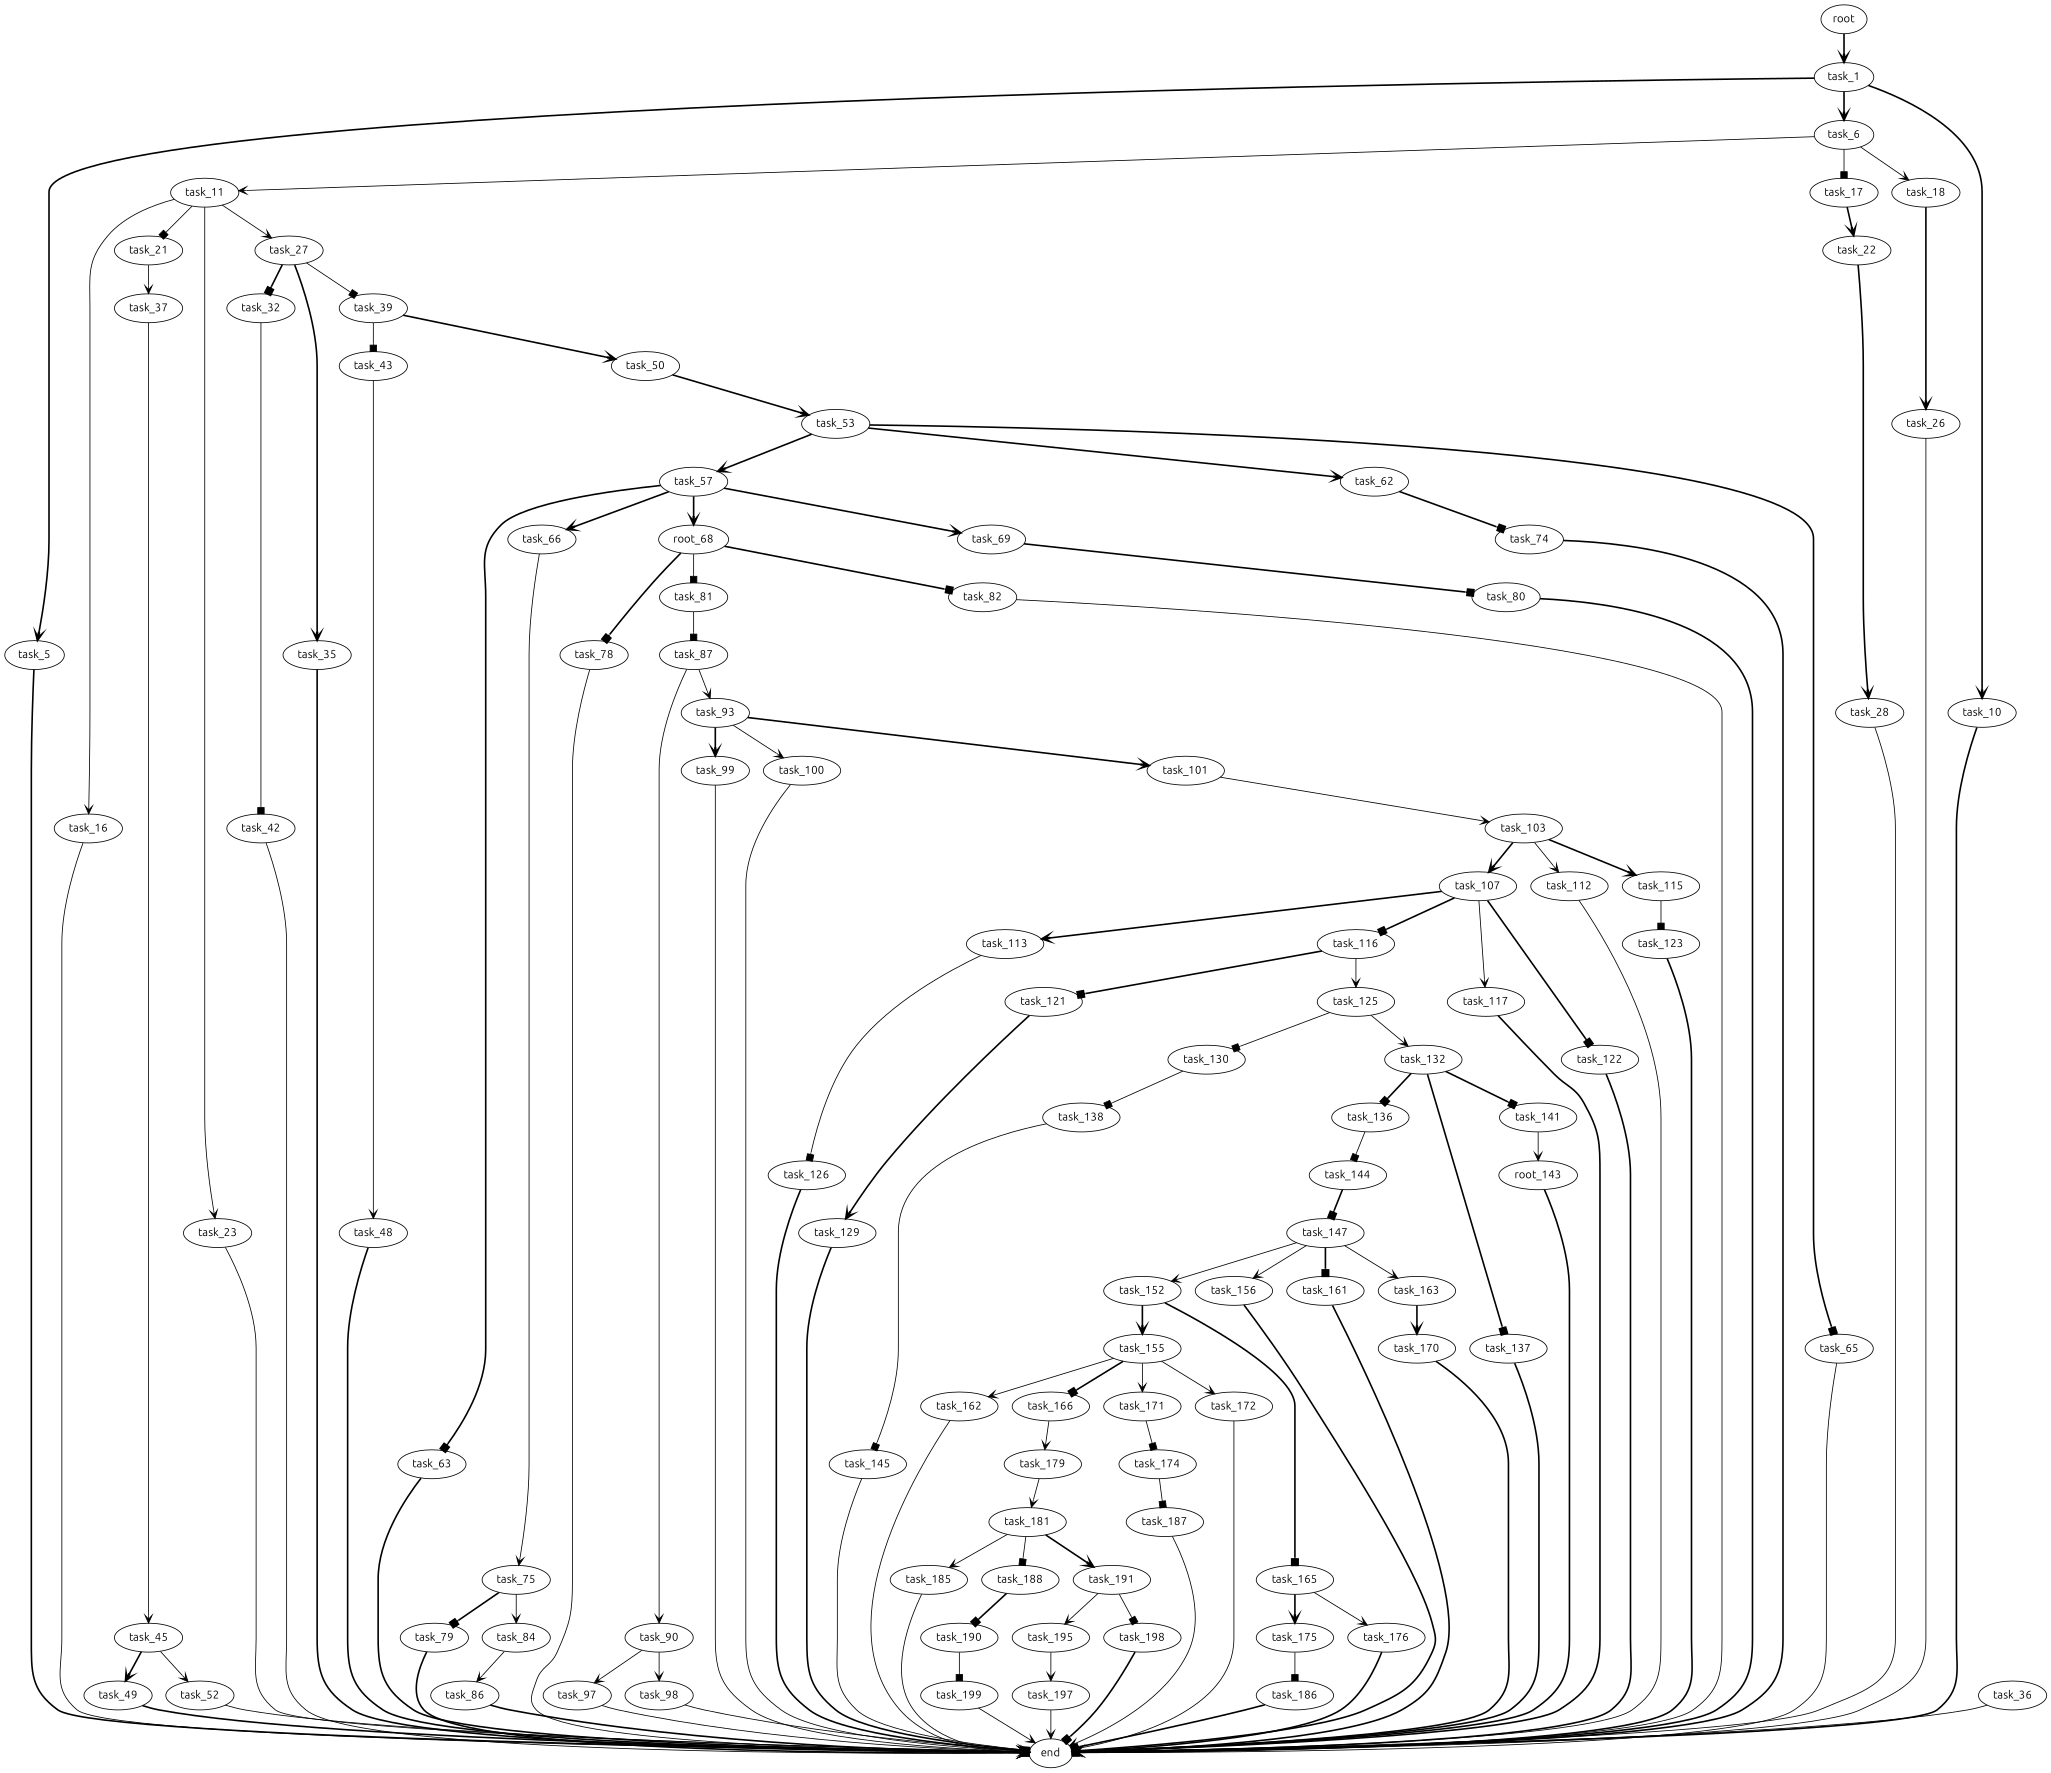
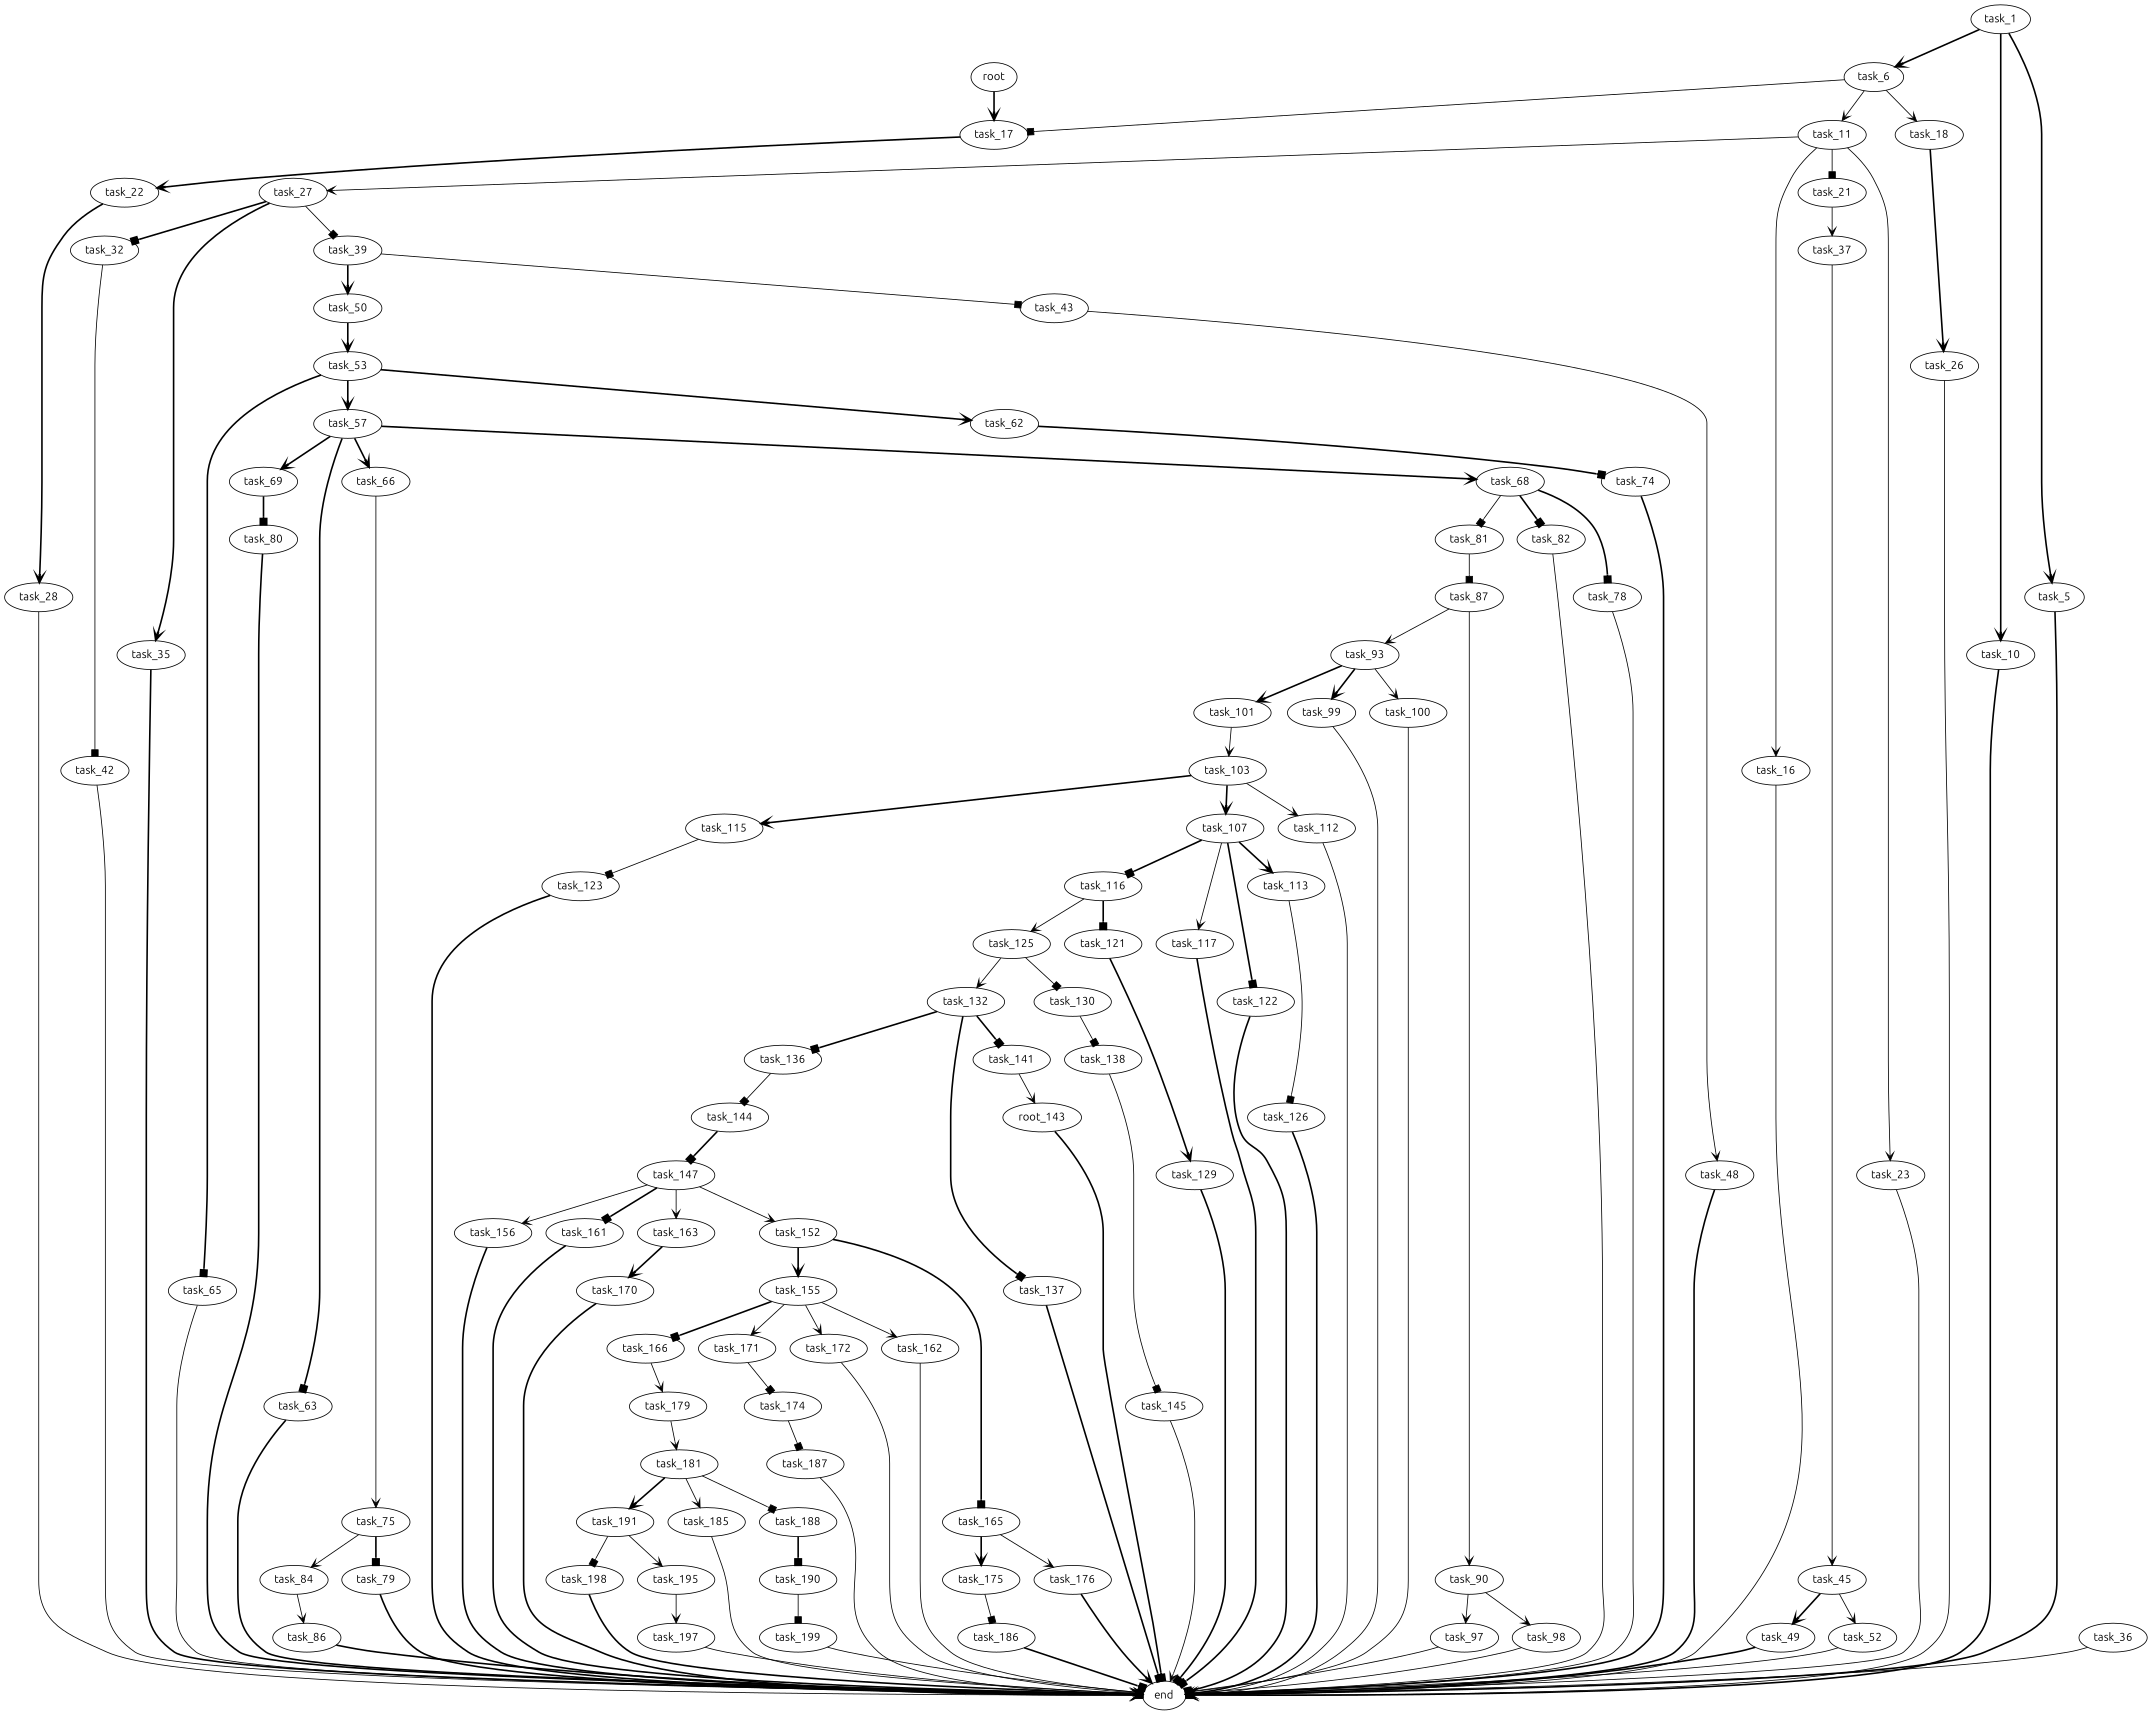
edge "root" -> "task_1": now "root" -> "task_17"
node "root_68": label "root_68" -> "task_68"
